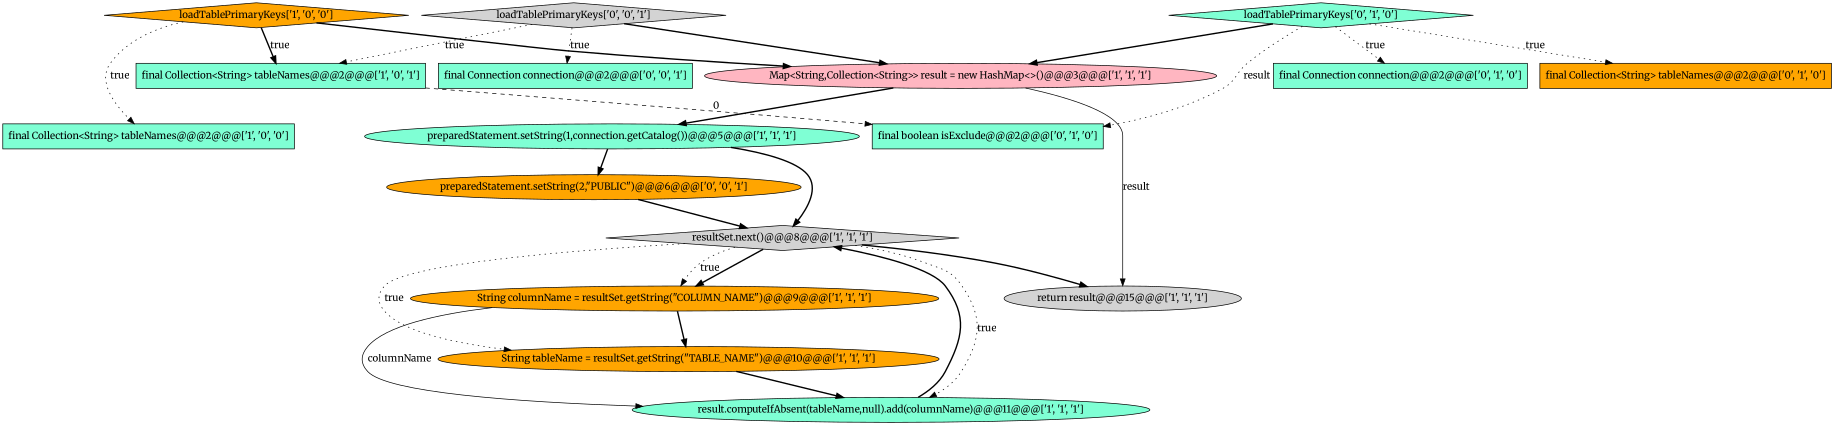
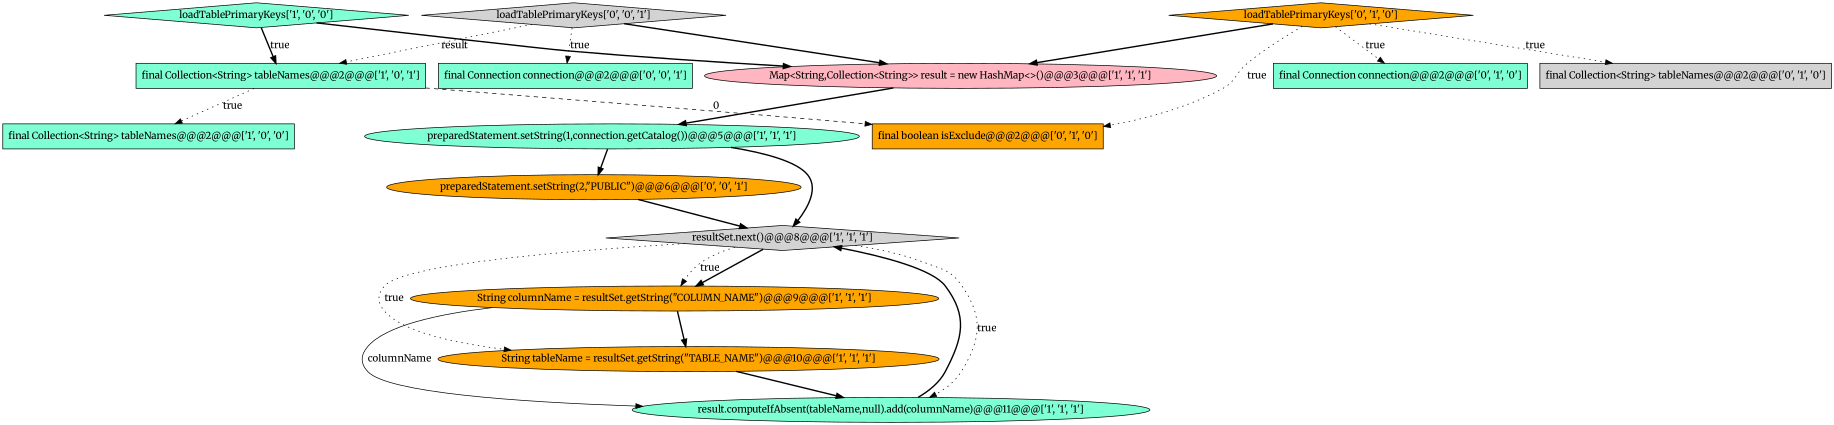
node "loadTablePrimaryKeys['1', '0', '0']": fillcolor orange -> aquamarine
node "loadTablePrimaryKeys['0', '1', '0']": fillcolor aquamarine -> orange
edge "loadTablePrimaryKeys['0', '0', '1']" -> "final Collection<String> tableNames@@@2@@@['1', '0', '1']": label "true" -> "result"
edge "loadTablePrimaryKeys['1', '0', '0']" -> "final Collection<String> tableNames@@@2@@@['1', '0', '0']": now "final Collection<String> tableNames@@@2@@@['1', '0', '1']" -> "final Collection<String> tableNames@@@2@@@['1', '0', '0']"
edge "loadTablePrimaryKeys['0', '1', '0']" -> "final boolean isExclude@@@2@@@['0', '1', '0']": label "result" -> "true"
node "final Collection<String> tableNames@@@2@@@['0', '1', '0']": fillcolor orange -> lightgrey
node "final boolean isExclude@@@2@@@['0', '1', '0']": fillcolor aquamarine -> orange
node "return result@@@15@@@['1', '1', '1']": removed
